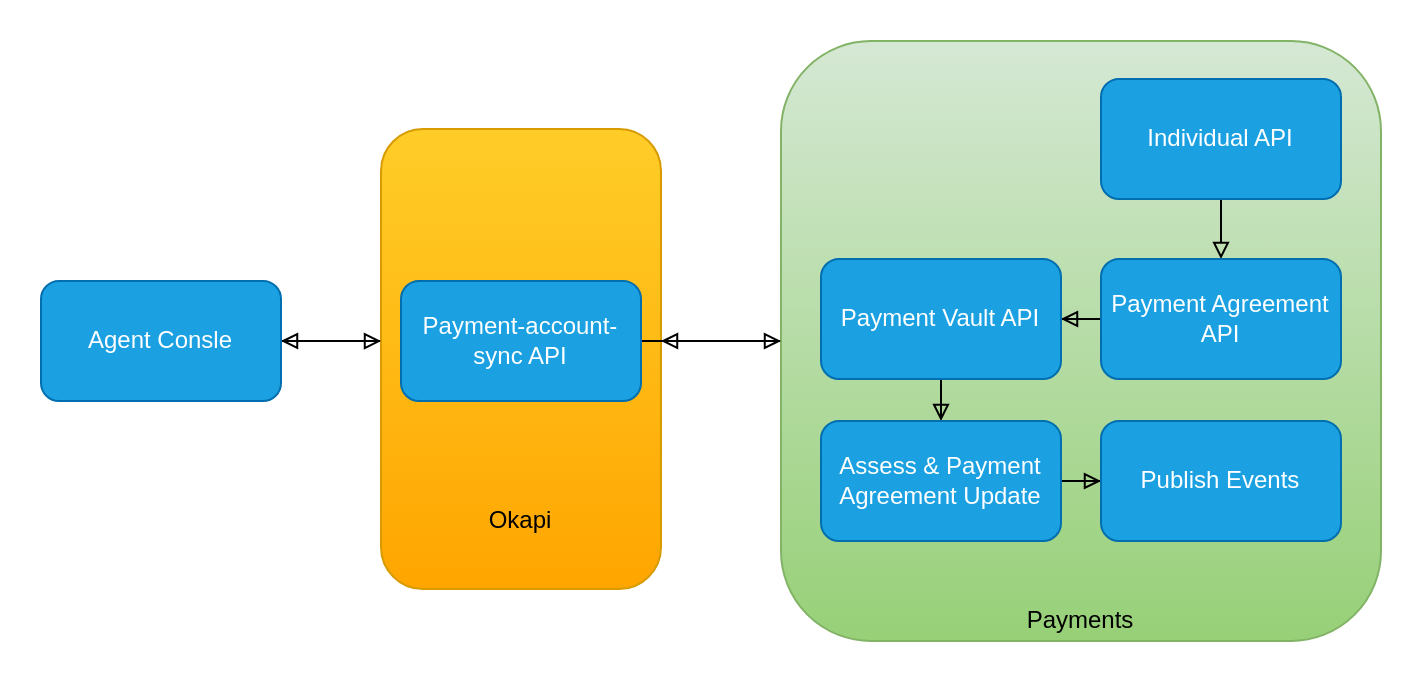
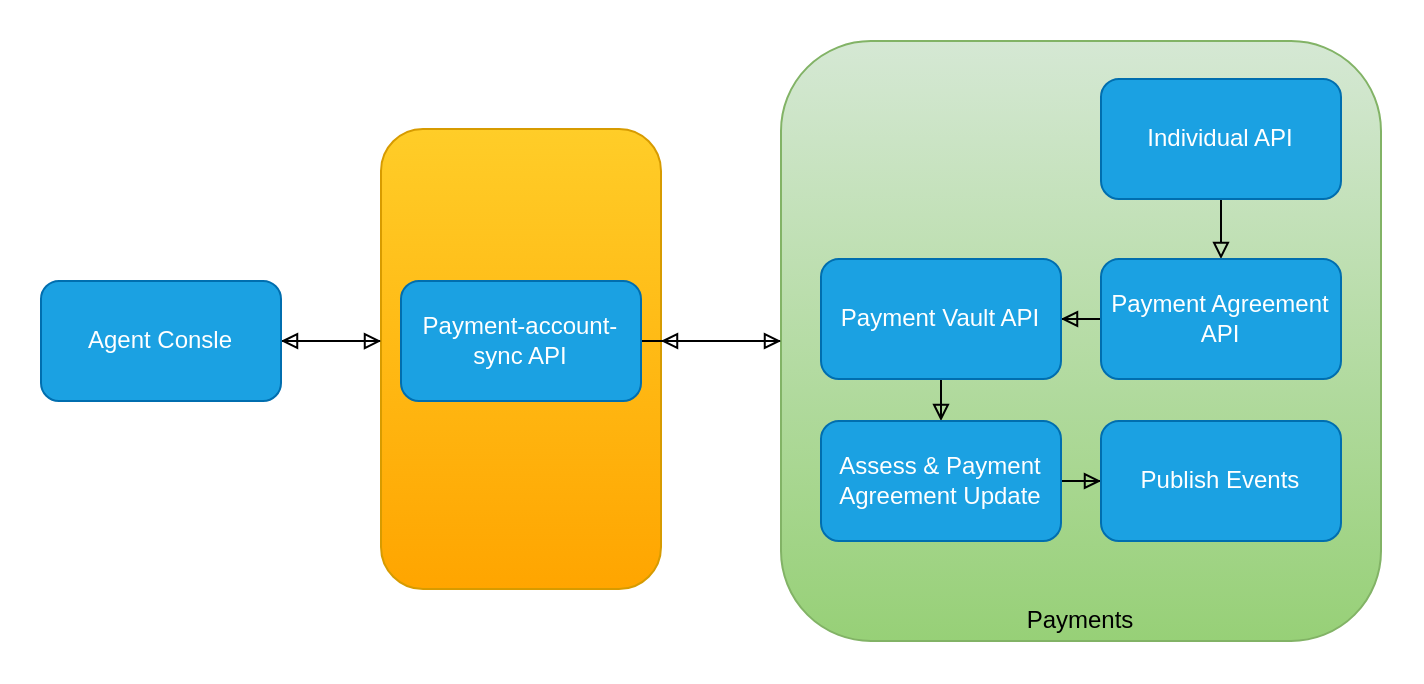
node "Okapi": removed
